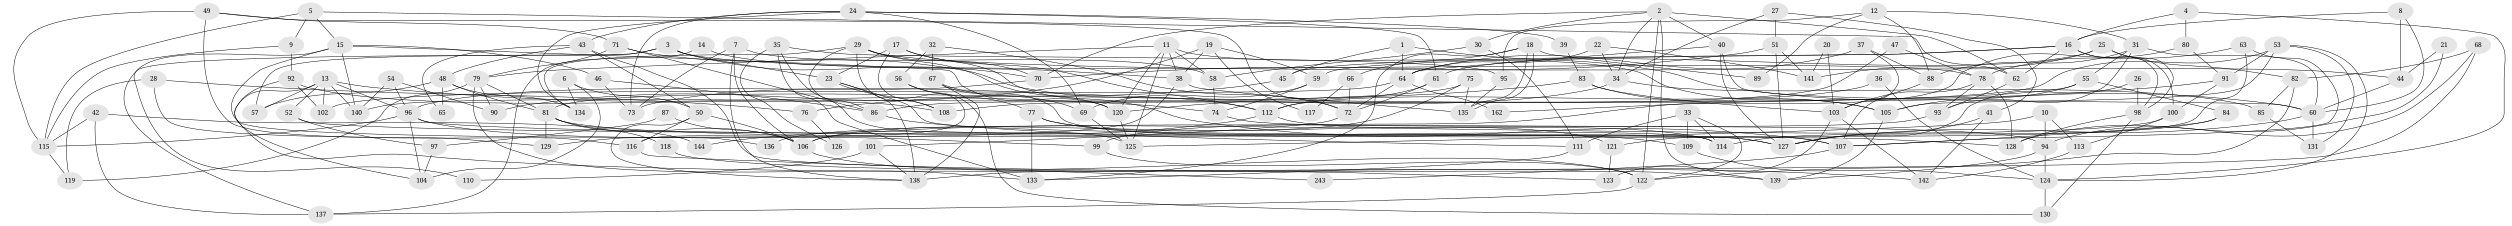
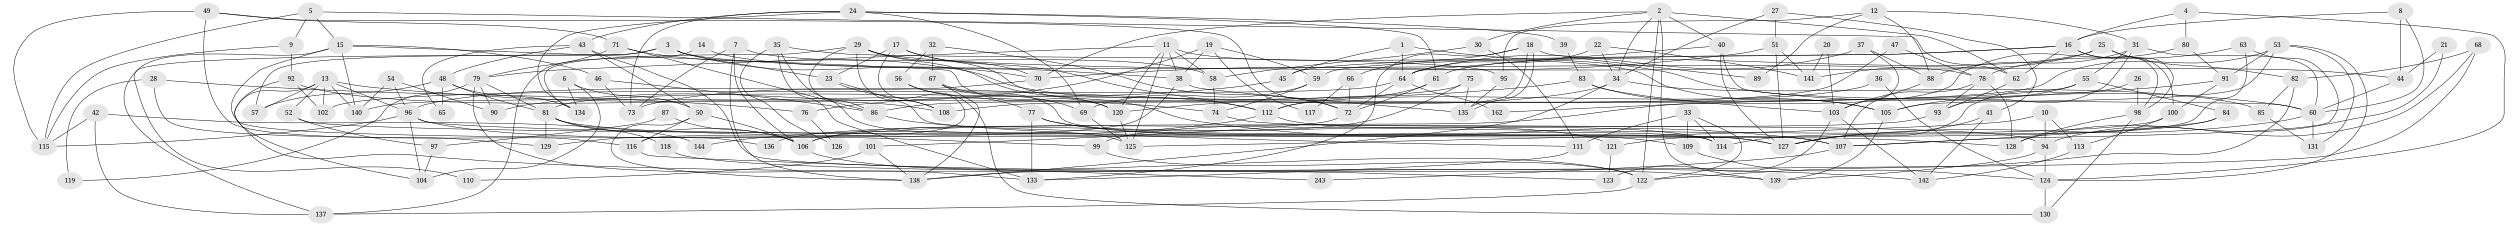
edge "23" -- "138": now "34" -- "138"
edge "115" -- "119": removed
